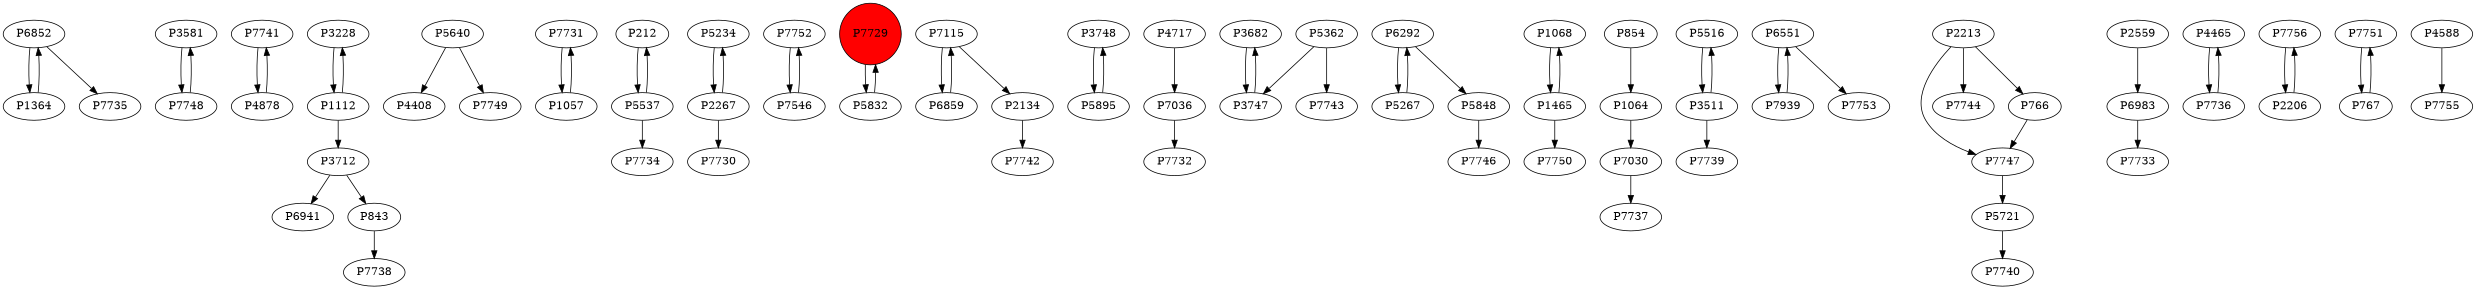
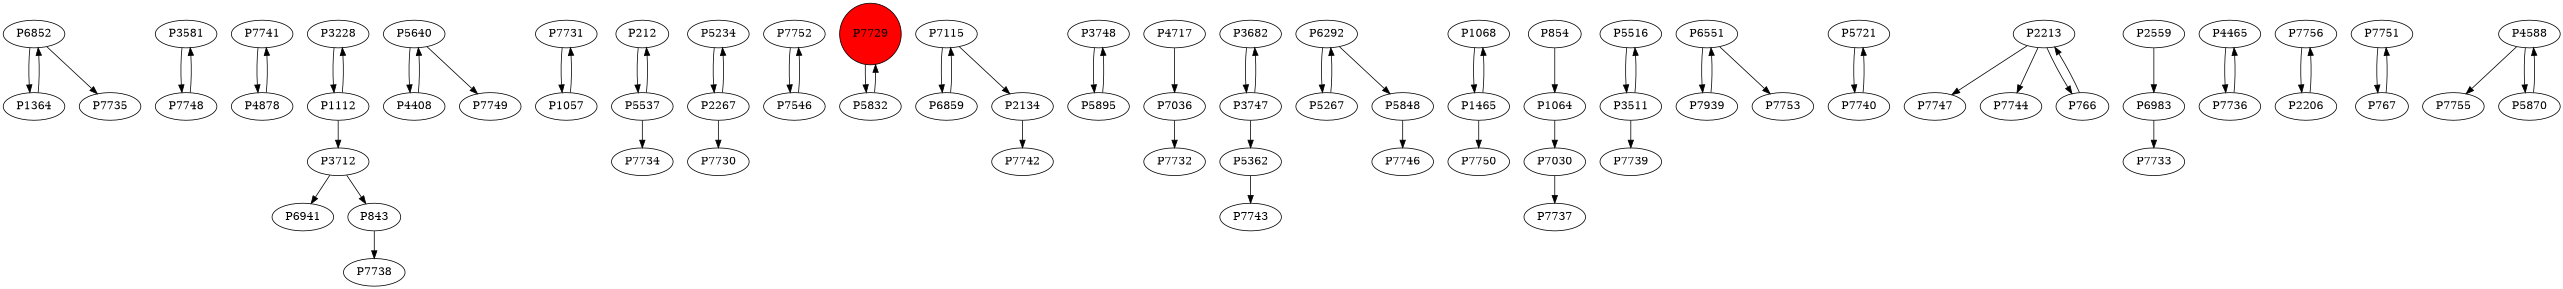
edge "P5362" -> "P3747": reversed
edge "P4408" -> "P5640": added
node "P5870": added
edge "P766" -> "P7747": now "P766" -> "P2213"
edge "P7747" -> "P5721": now "P7740" -> "P5721"
